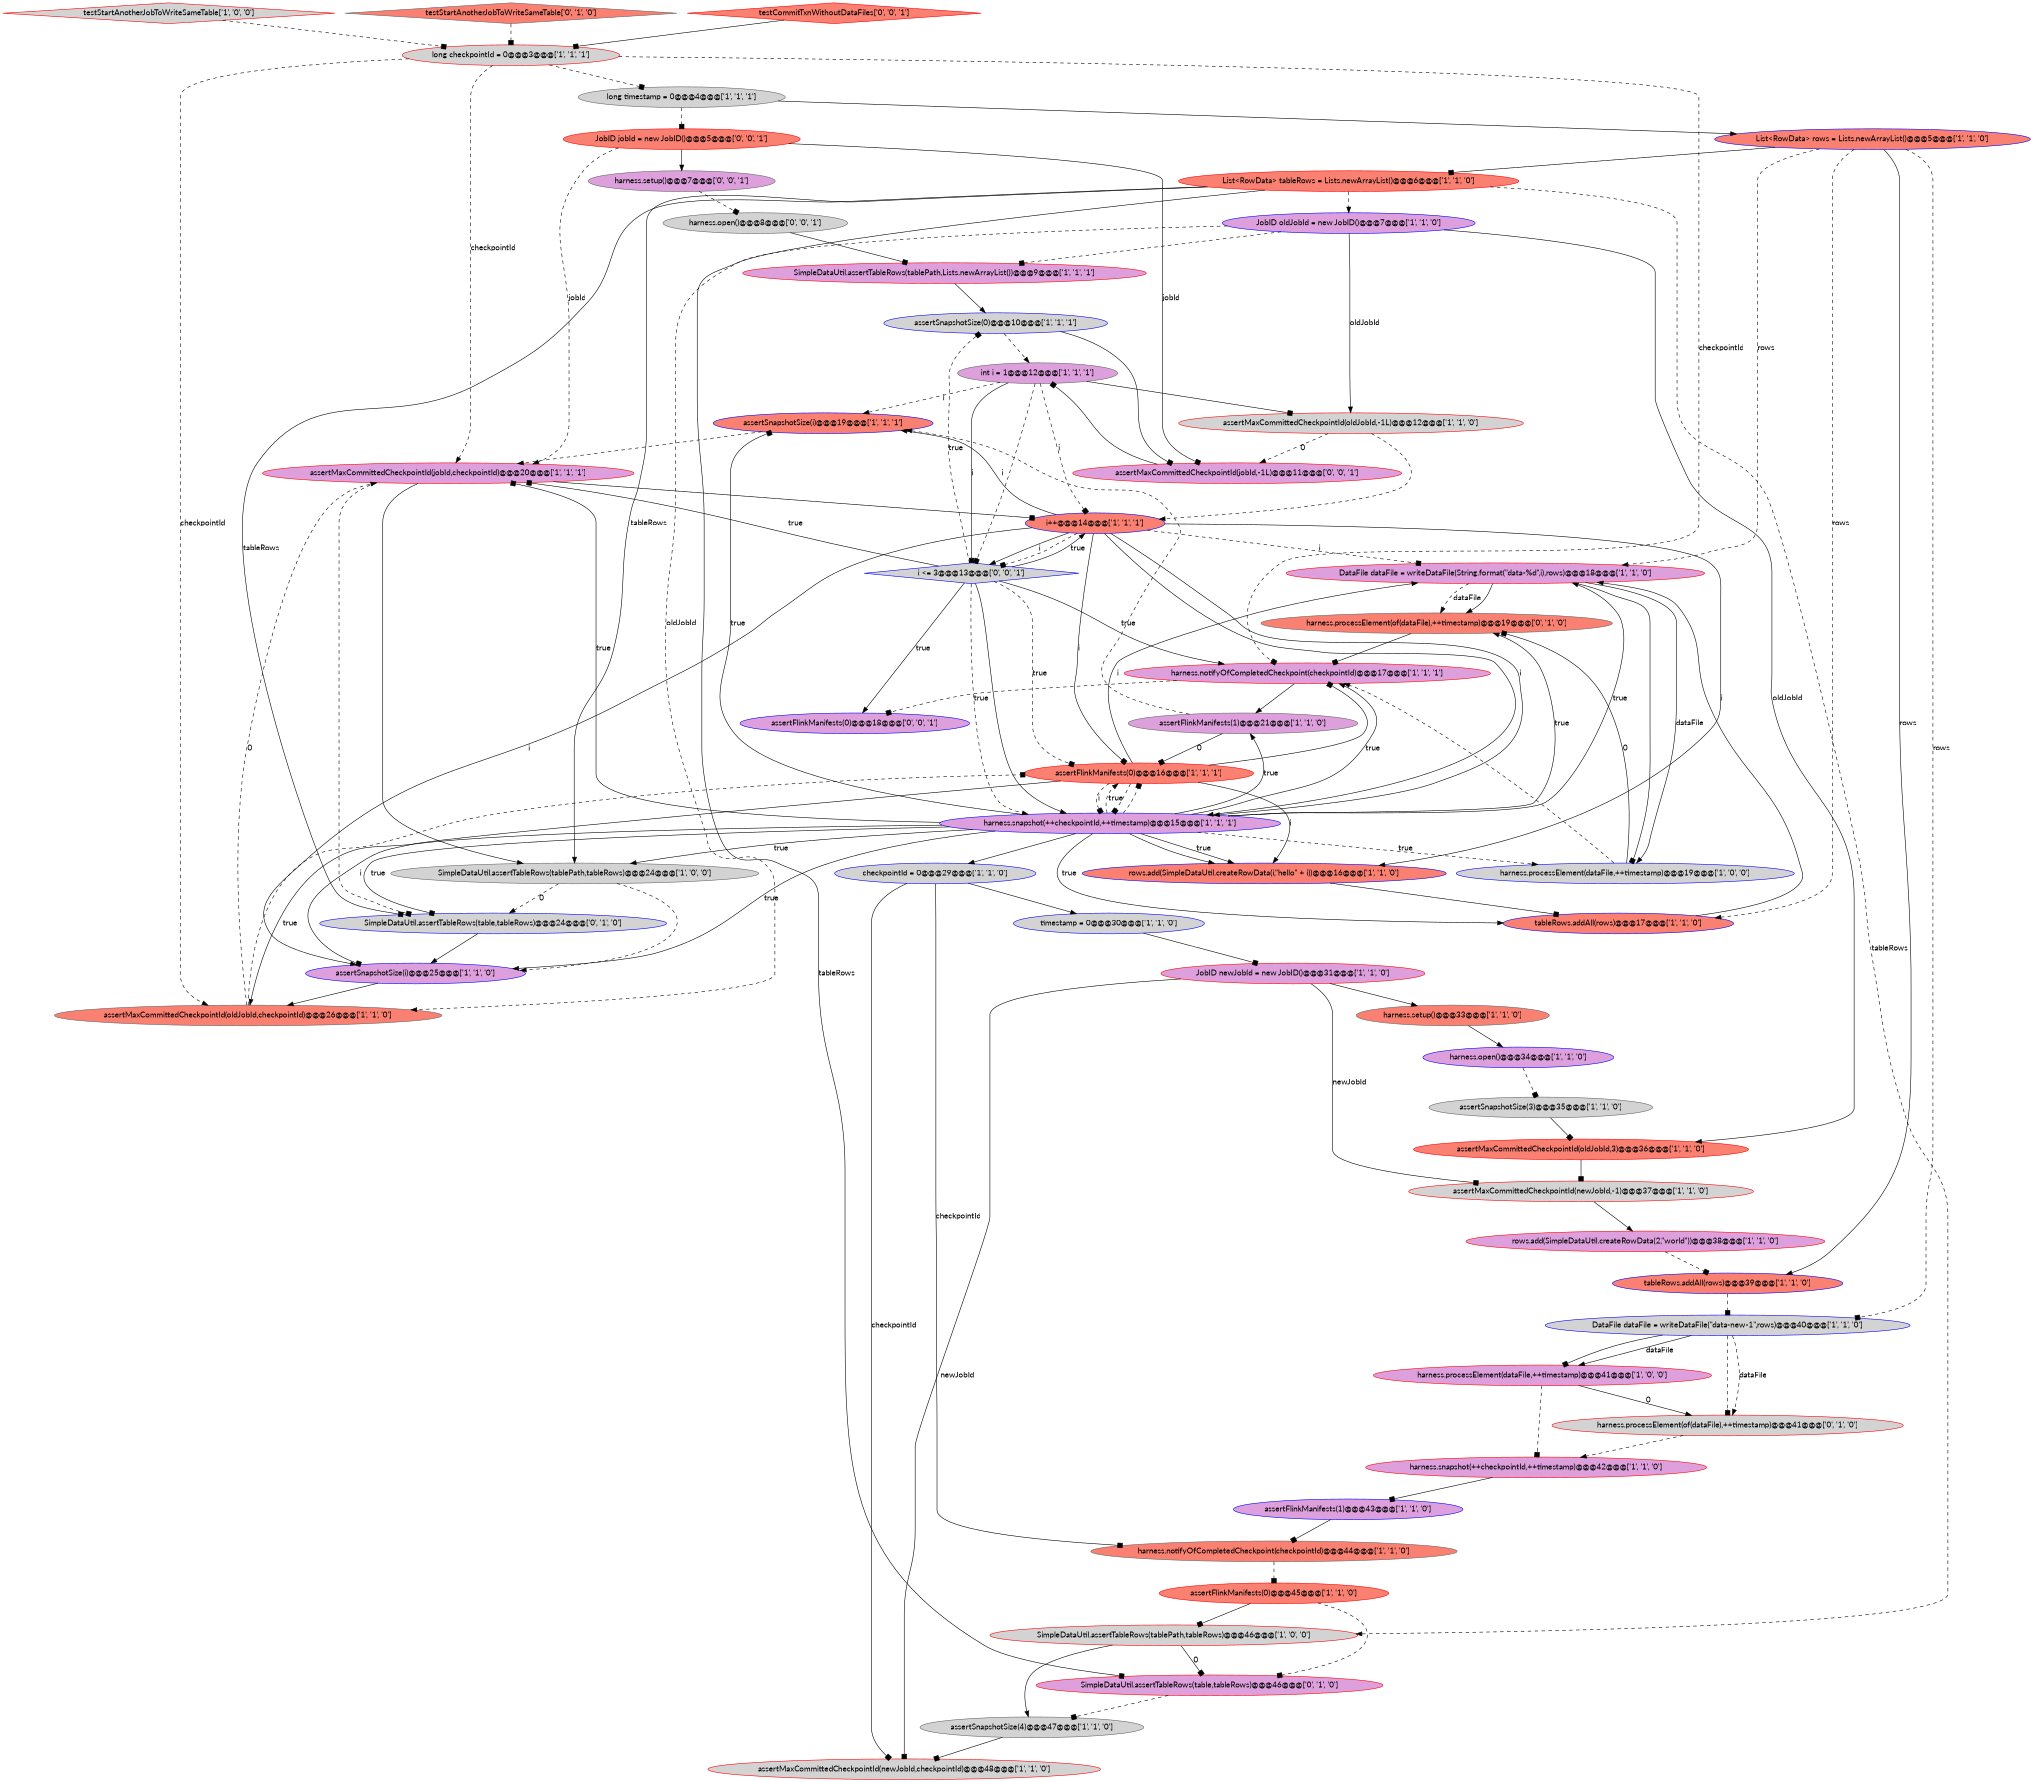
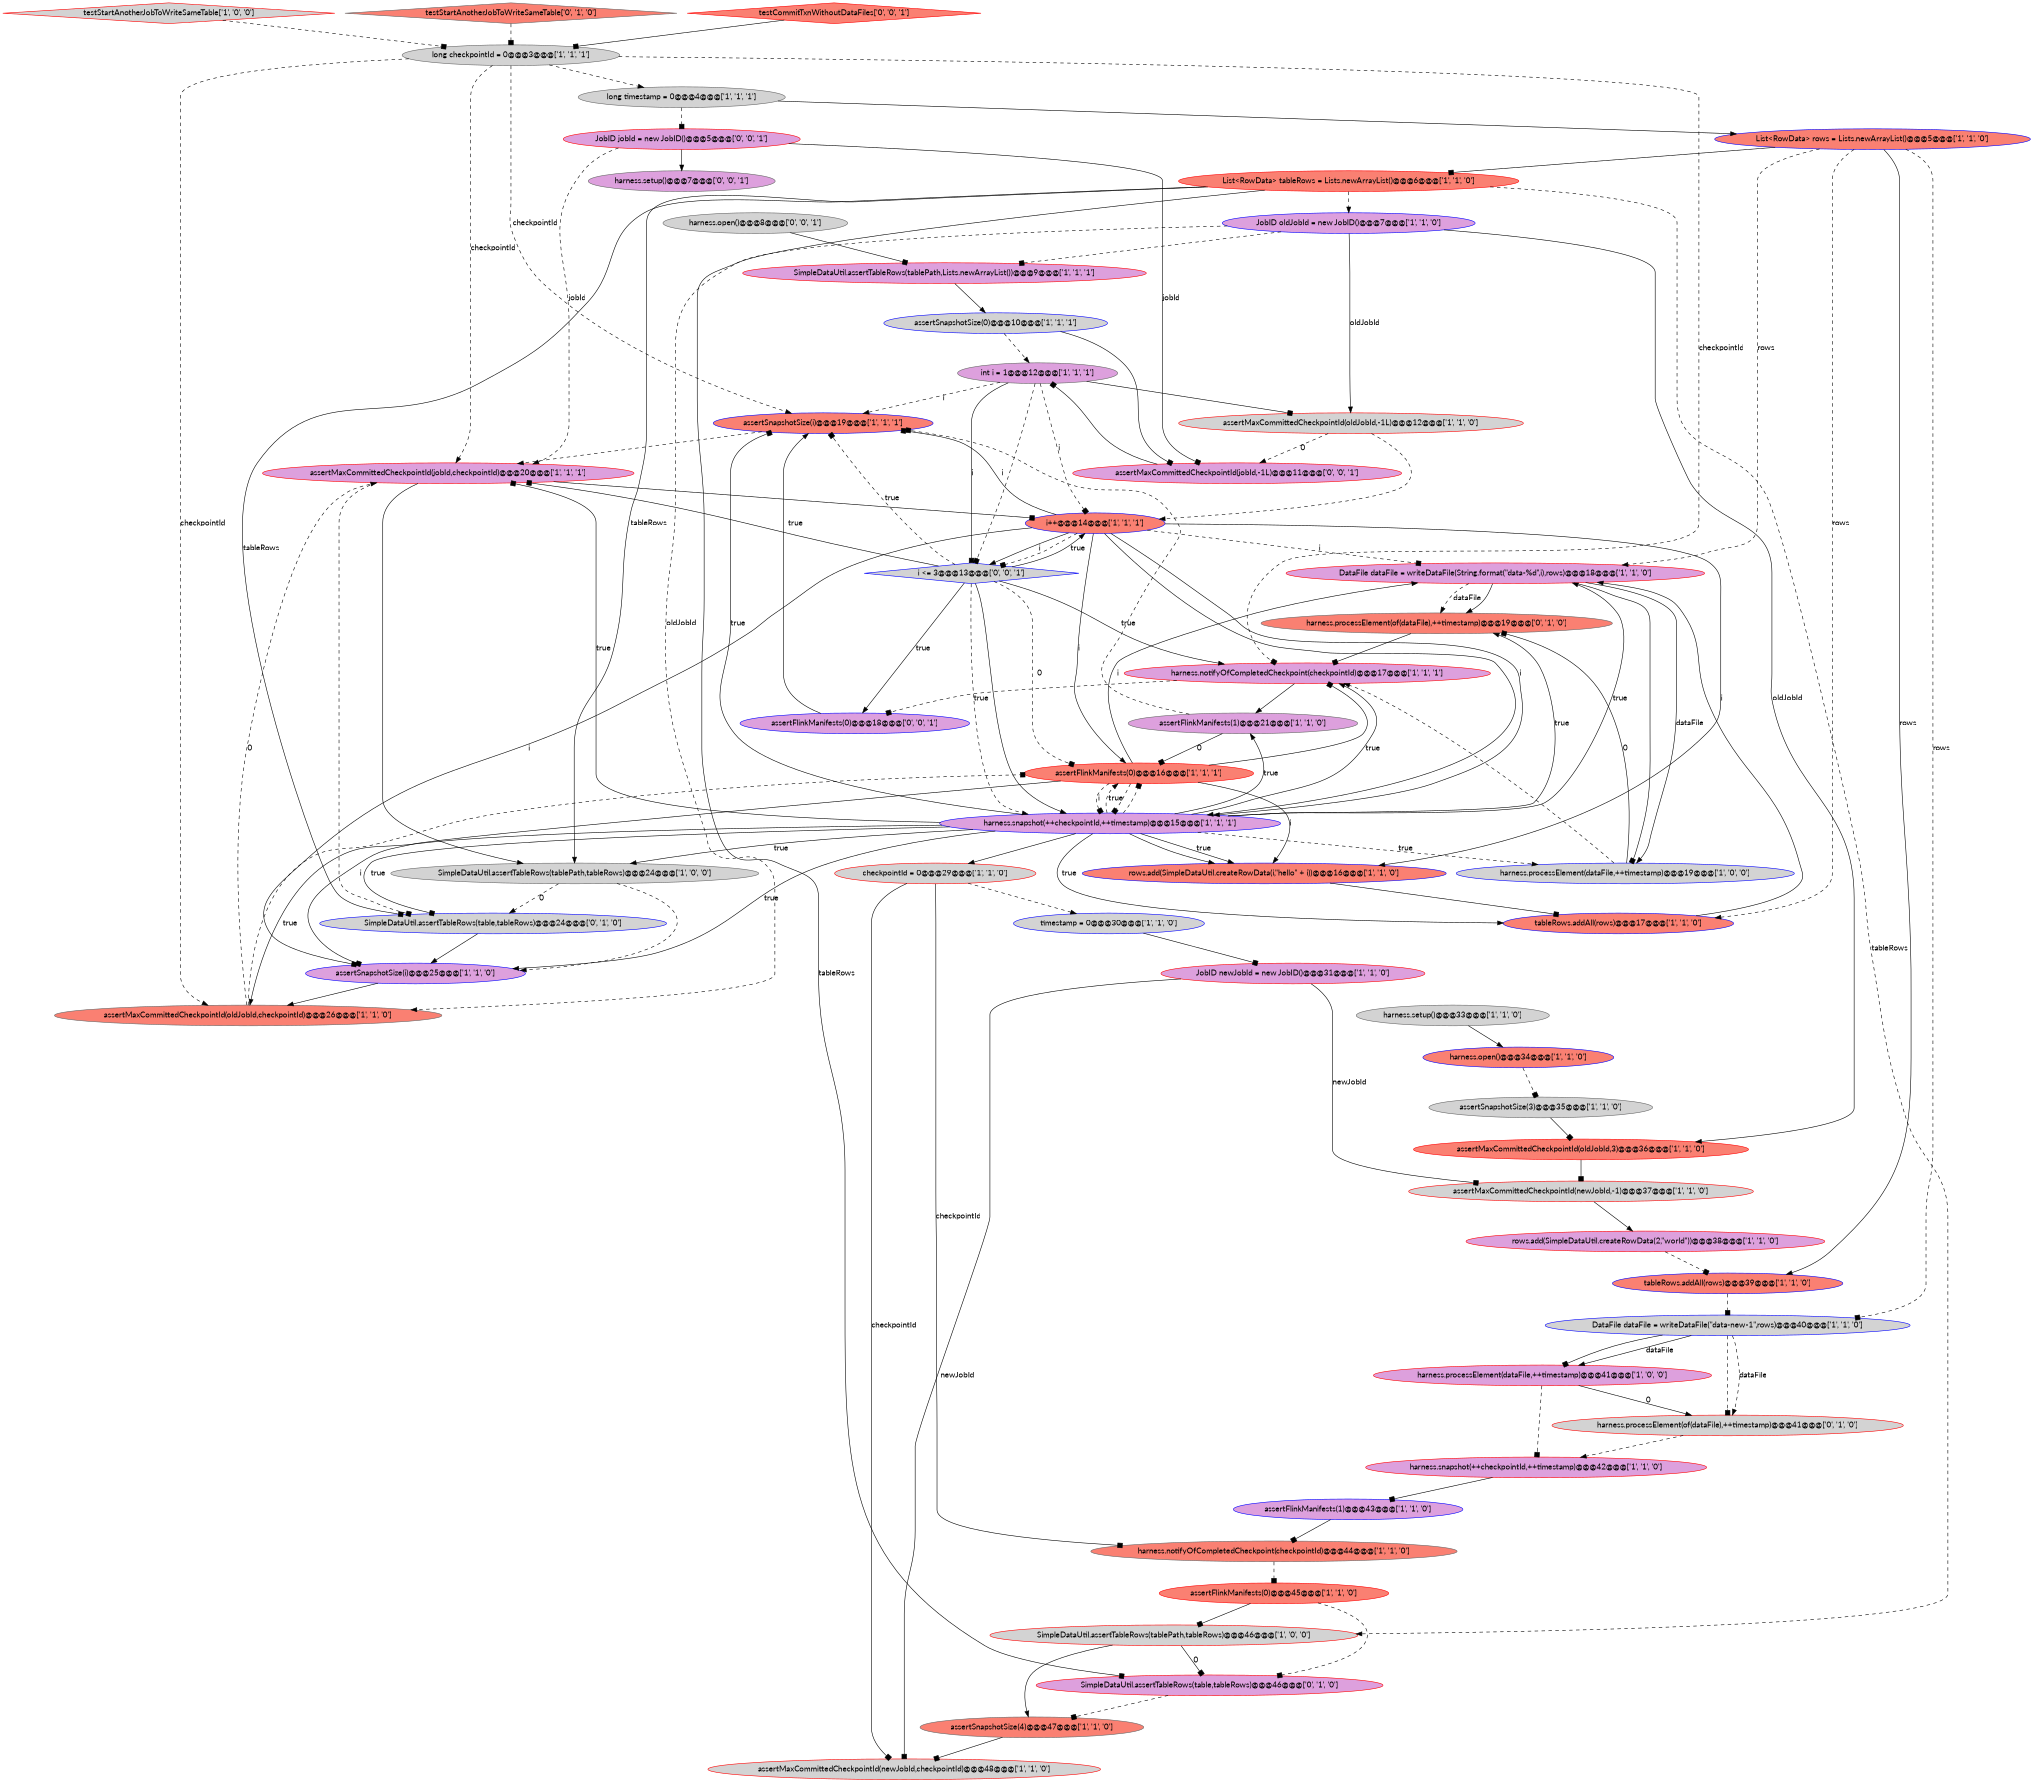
node "long checkpointId = 0@@@3@@@['1', '1', '1']": color red -> gray40
edge "long checkpointId = 0@@@3@@@['1', '1', '1']" -> "long timestamp = 0@@@4@@@['1', '1', '1']": arrowhead box -> normal
node "JobID jobId = new JobID()@@@5@@@['0', '0', '1']": fillcolor salmon -> plum
edge "harness.setup()@@@7@@@['0', '0', '1']" -> "harness.open()@@@8@@@['0', '0', '1']": removed
edge "long checkpointId = 0@@@3@@@['1', '1', '1']" -> "assertSnapshotSize(i)@@@19@@@['1', '1', '1']": added, label "checkpointId"
edge "i <= 3@@@13@@@['0', '0', '1']" -> "assertSnapshotSize(0)@@@10@@@['1', '1', '1']": now "i <= 3@@@13@@@['0', '0', '1']" -> "assertSnapshotSize(i)@@@19@@@['1', '1', '1']"
edge "i++@@@14@@@['1', '1', '1']" -> "assertSnapshotSize(i)@@@19@@@['1', '1', '1']": arrowhead normal -> box
edge "assertFlinkManifests(1)@@@21@@@['1', '1', '0']" -> "assertSnapshotSize(i)@@@19@@@['1', '1', '1']": arrowhead normal -> box
edge "assertFlinkManifests(0)@@@18@@@['0', '0', '1']" -> "assertSnapshotSize(i)@@@19@@@['1', '1', '1']": added
edge "i++@@@14@@@['1', '1', '1']" -> "assertFlinkManifests(0)@@@16@@@['1', '1', '1']": arrowhead box -> normal
edge "i <= 3@@@13@@@['0', '0', '1']" -> "assertFlinkManifests(0)@@@16@@@['1', '1', '1']": label "true" -> "0"
edge "i++@@@14@@@['1', '1', '1']" -> "assertSnapshotSize(i)@@@25@@@['1', '1', '0']": arrowhead normal -> box
node "checkpointId = 0@@@29@@@['1', '1', '0']": color blue -> red
edge "checkpointId = 0@@@29@@@['1', '1', '0']" -> "timestamp = 0@@@30@@@['1', '1', '0']": style solid -> dashed
edge "JobID newJobId = new JobID()@@@31@@@['1', '1', '0']" -> "harness.setup()@@@33@@@['1', '1', '0']": removed
node "harness.setup()@@@33@@@['1', '1', '0']": fillcolor salmon -> lightgrey
node "harness.open()@@@34@@@['1', '1', '0']": fillcolor plum -> salmon
node "assertSnapshotSize(4)@@@47@@@['1', '1', '0']": fillcolor lightgrey -> salmon
